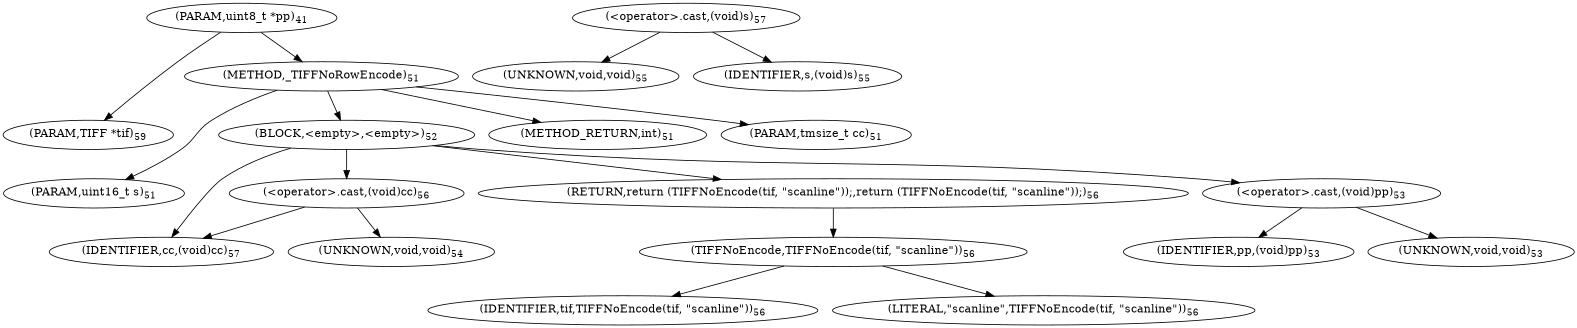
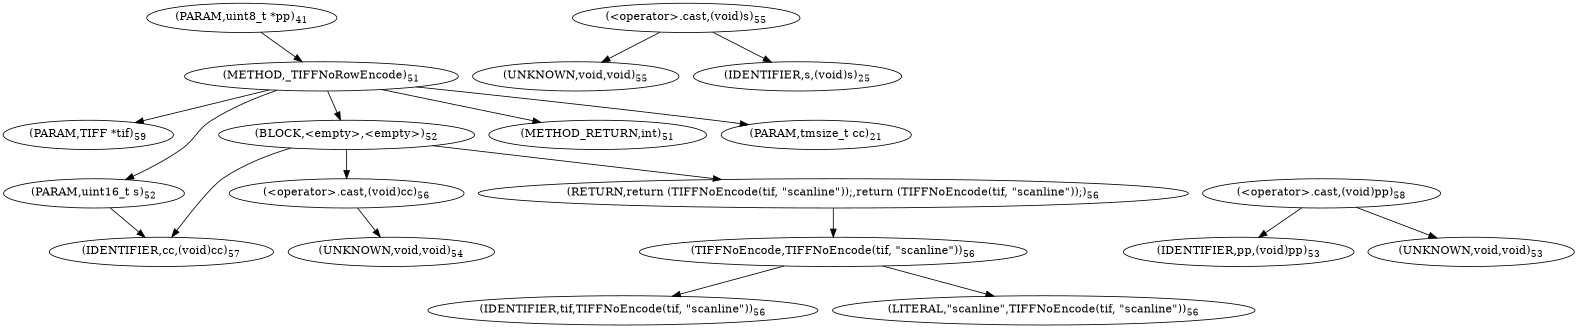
node "(<operator>.cast,(void)s)": text "57" -> "55"
edge "(PARAM,uint8_t *pp)" -> "(PARAM,TIFF *tif)": now "(METHOD,_TIFFNoRowEncode)" -> "(PARAM,TIFF *tif)"
node "(IDENTIFIER,s,(void)s)": text "55" -> "25"
node "(PARAM,tmsize_t cc)": text "51" -> "21"
edge "(BLOCK,<empty>,<empty>)" -> "(<operator>.cast,(void)pp)": removed
node "(PARAM,uint16_t s)": text "51" -> "52"
node "(<operator>.cast,(void)pp)": text "53" -> "58"
edge "(<operator>.cast,(void)cc)" -> "(IDENTIFIER,cc,(void)cc)": now "(PARAM,uint16_t s)" -> "(IDENTIFIER,cc,(void)cc)"
